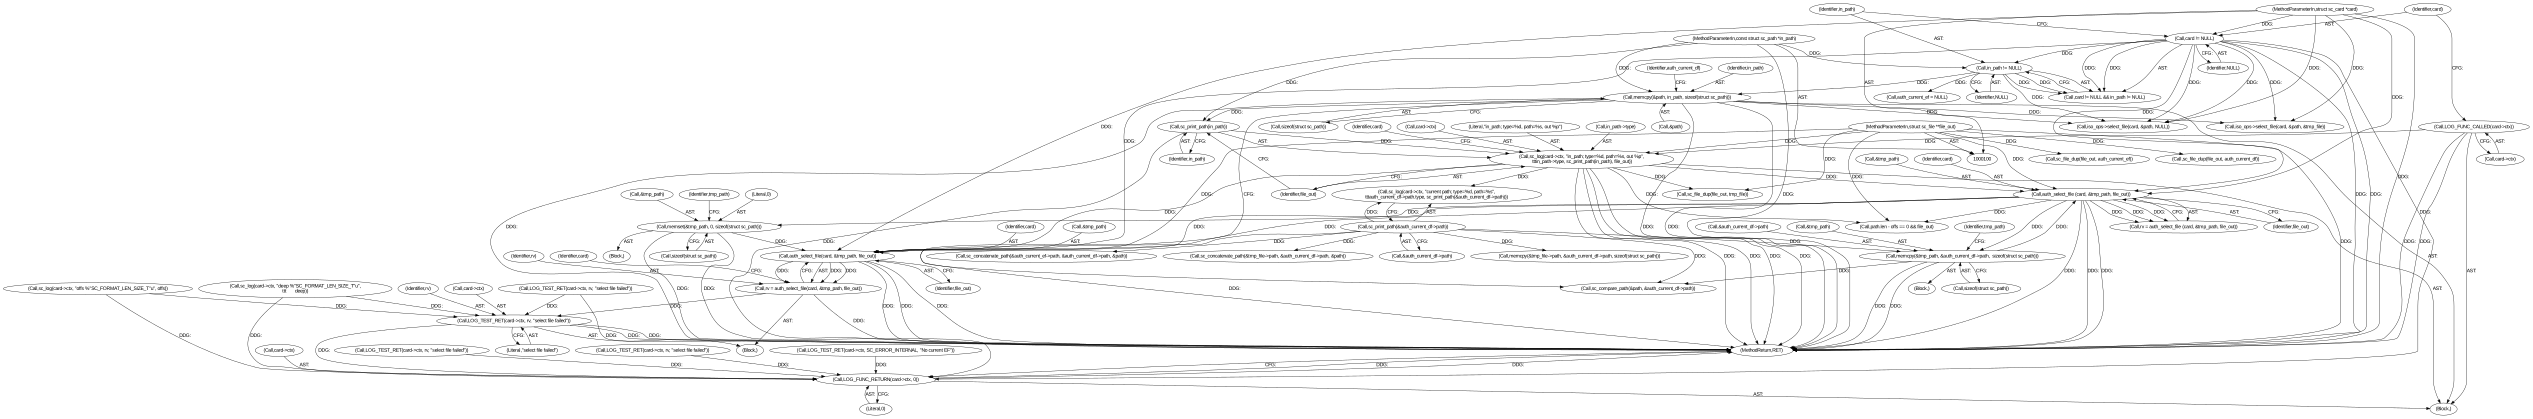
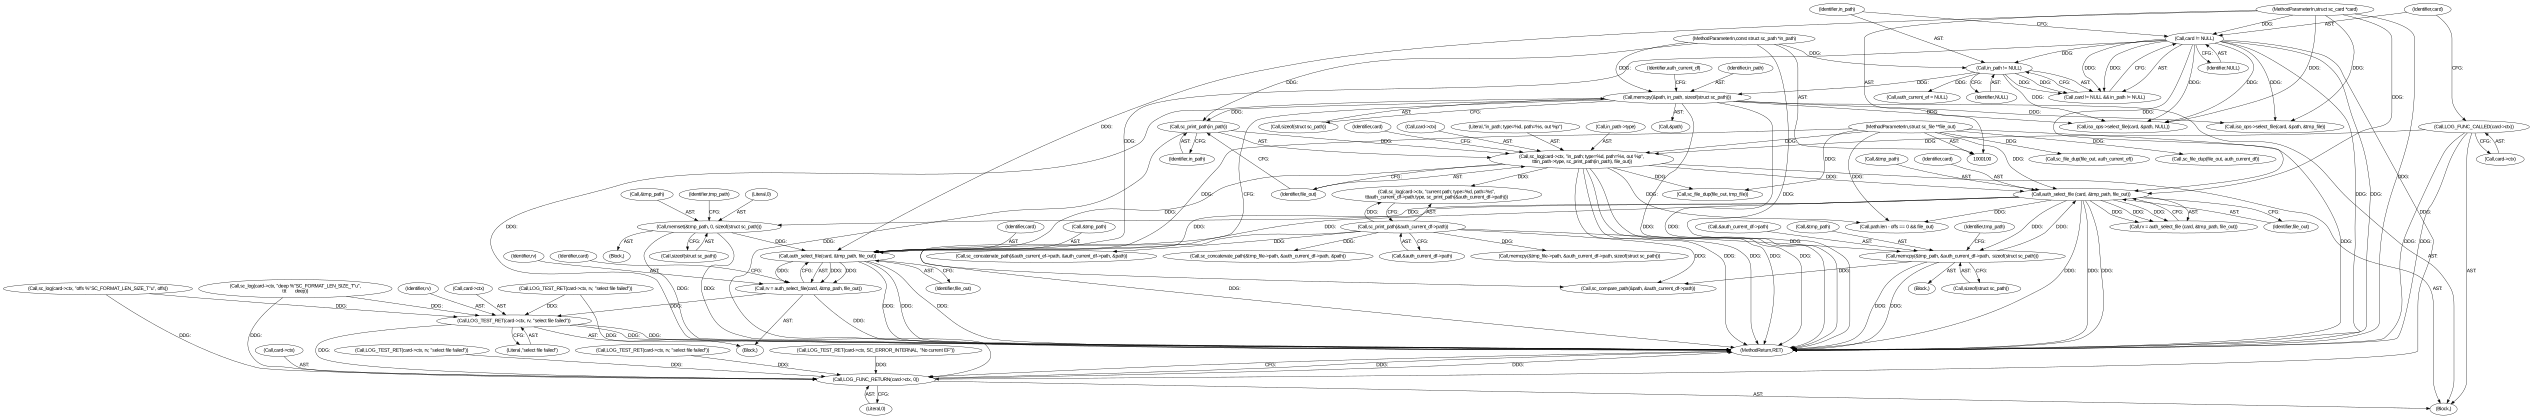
edge "(Call,card != NULL && in_path != NULL)" -> "(Call,card != NULL)": added, label "CFG:"
edge "(Call,&path)" -> "(Call,memcpy(&path, in_path, sizeof(struct sc_path)))": reversed
